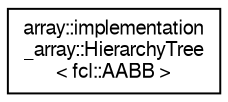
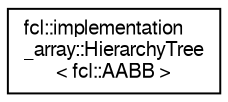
node "array::implementation _array::HierarchyTree < fcl::AABB >": label "array::implementation _array::HierarchyTree < fcl::AABB >" -> "fcl::implementation _array::HierarchyTree < fcl::AABB >"
